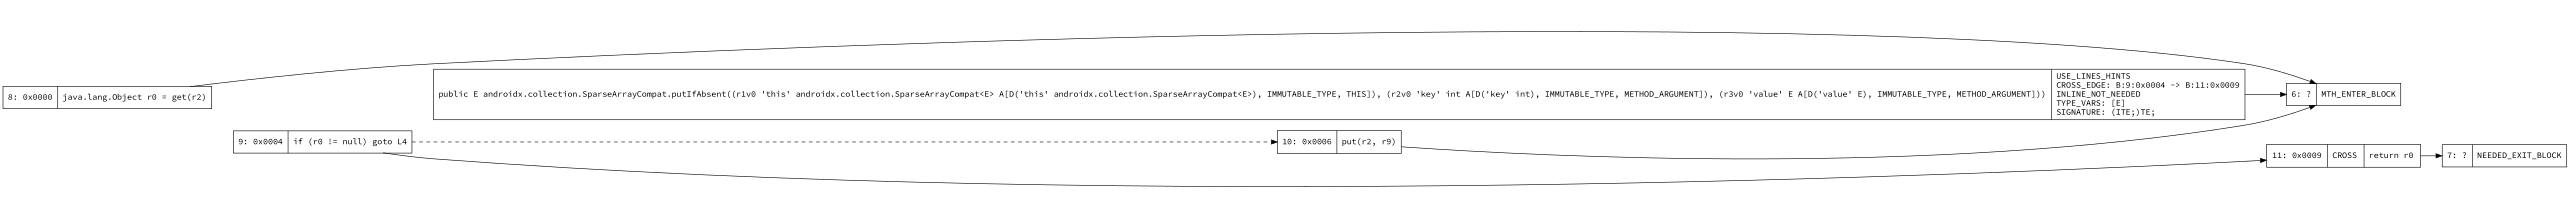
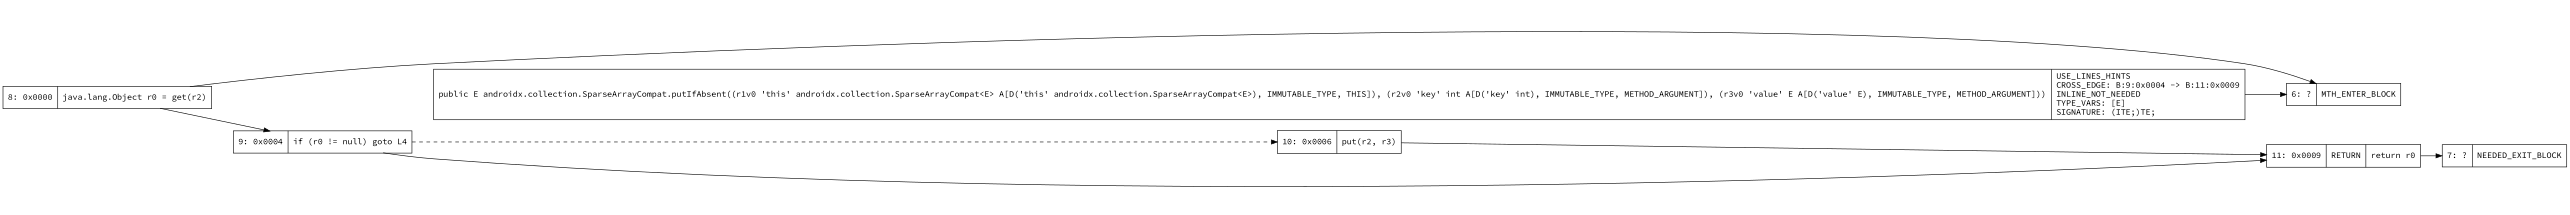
edge "8: 0x0000" -> "9: 0x0004": added
node "10: 0x0006": text "put(r2, r9)" -> "put(r2, r3)"
node "11: 0x0009": text "CROSS" -> "RETURN"
edge "10: 0x0006" -> "6: ?": now "10: 0x0006" -> "11: 0x0009"
